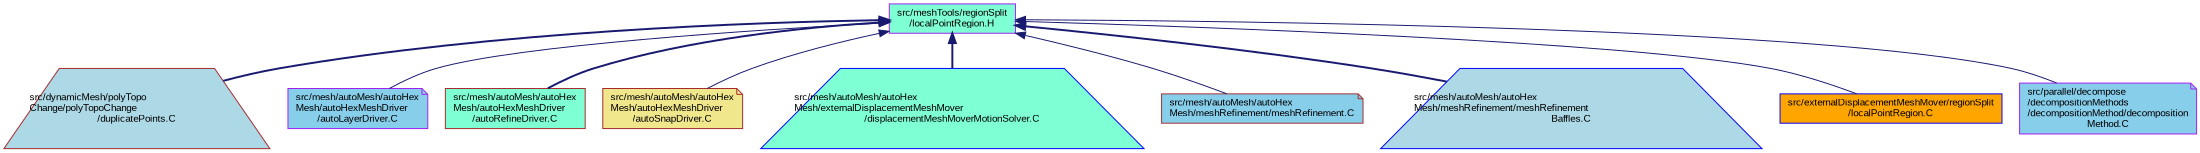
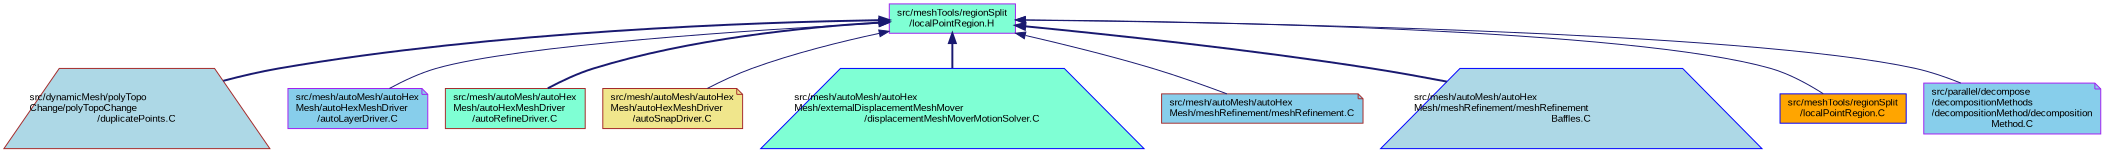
node "src/externalDisplacementMeshMover/regionSplit /localPointRegion.C": label "src/externalDisplacementMeshMover/regionSplit /localPointRegion.C" -> "src/meshTools/regionSplit /localPointRegion.C"
